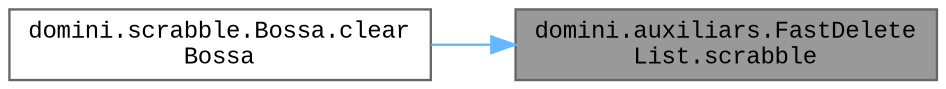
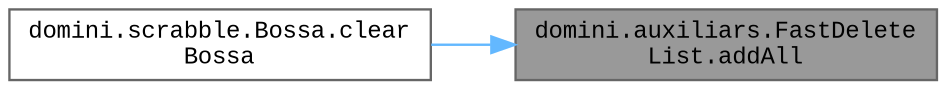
node "domini.auxiliars.FastDelete List.scrabble": label "domini.auxiliars.FastDelete List.scrabble" -> "domini.auxiliars.FastDelete List.addAll"
